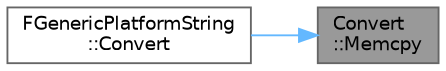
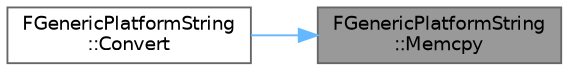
node "Convert ::Memcpy": label "Convert ::Memcpy" -> "FGenericPlatformString ::Memcpy"
